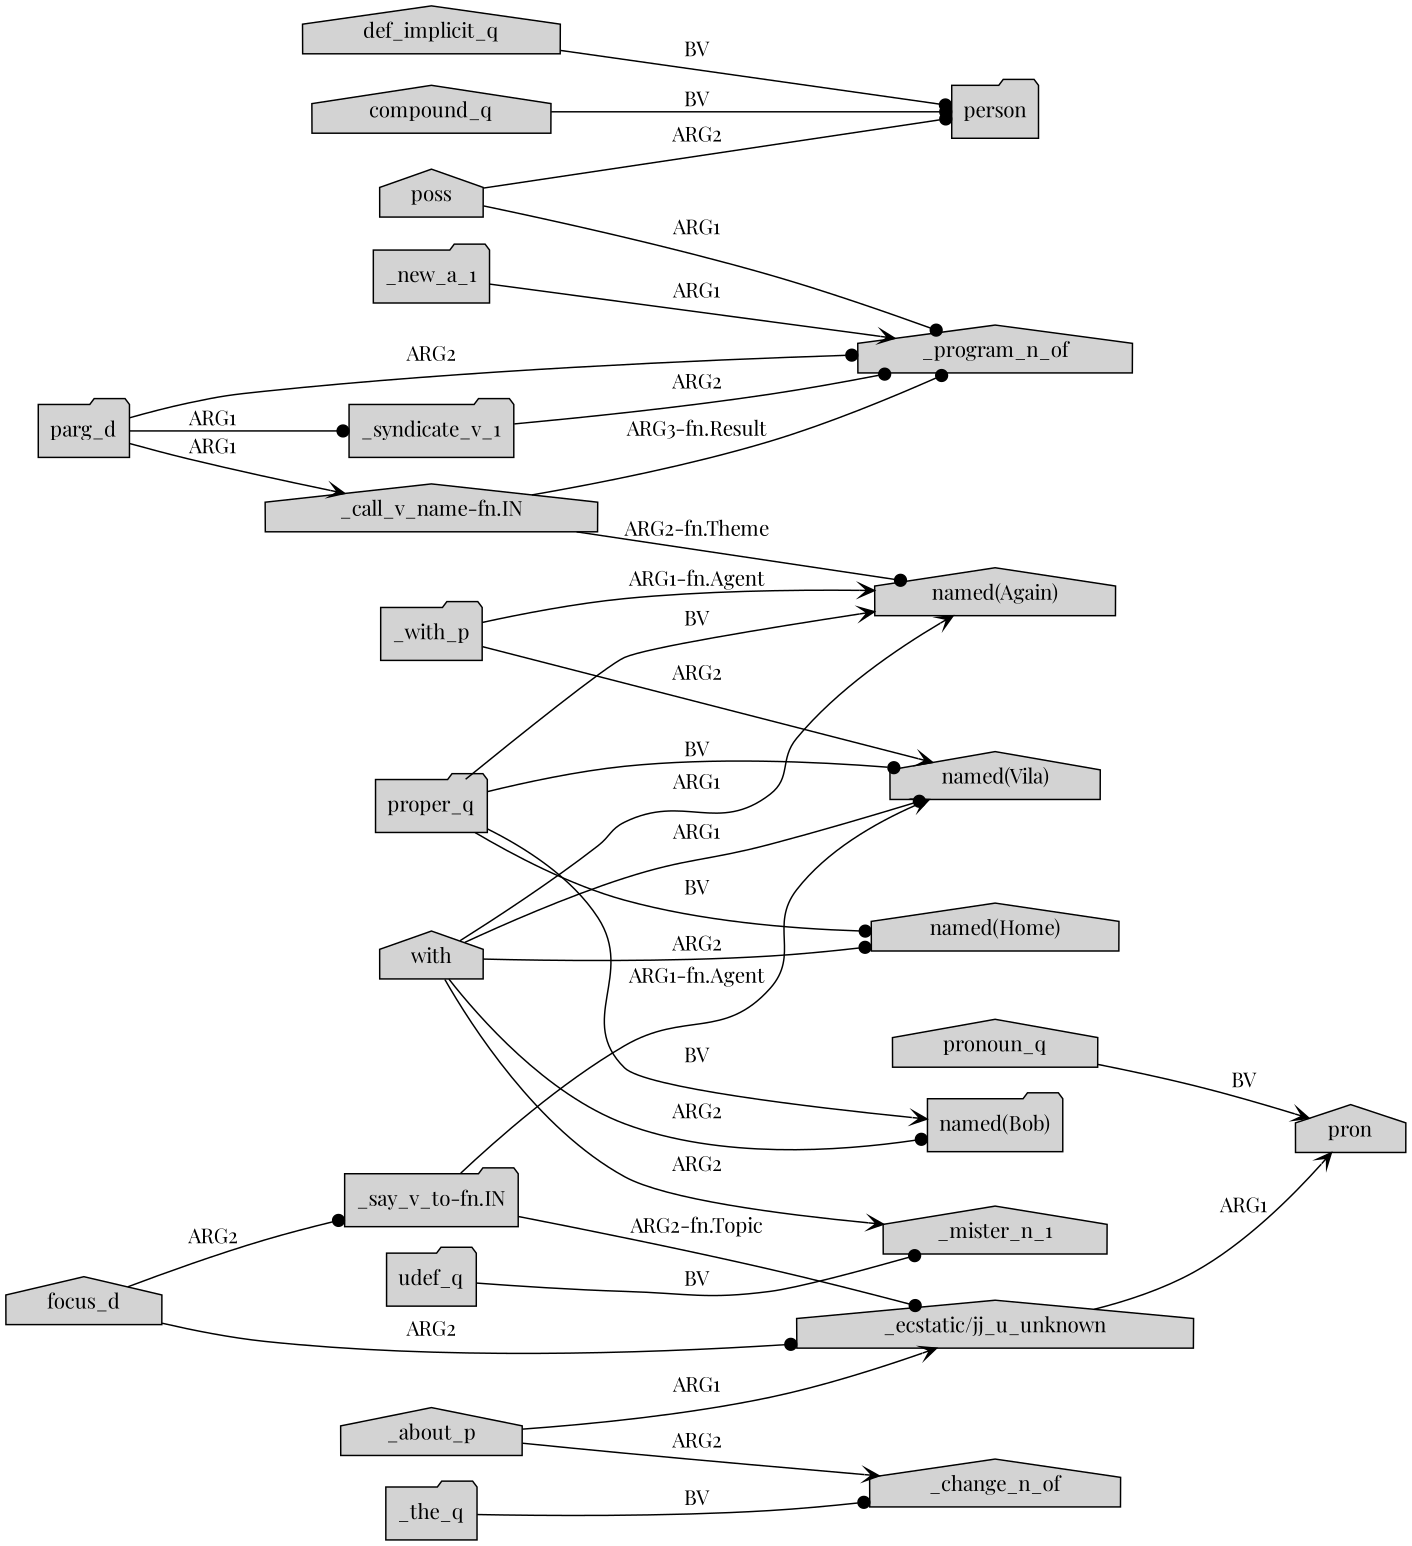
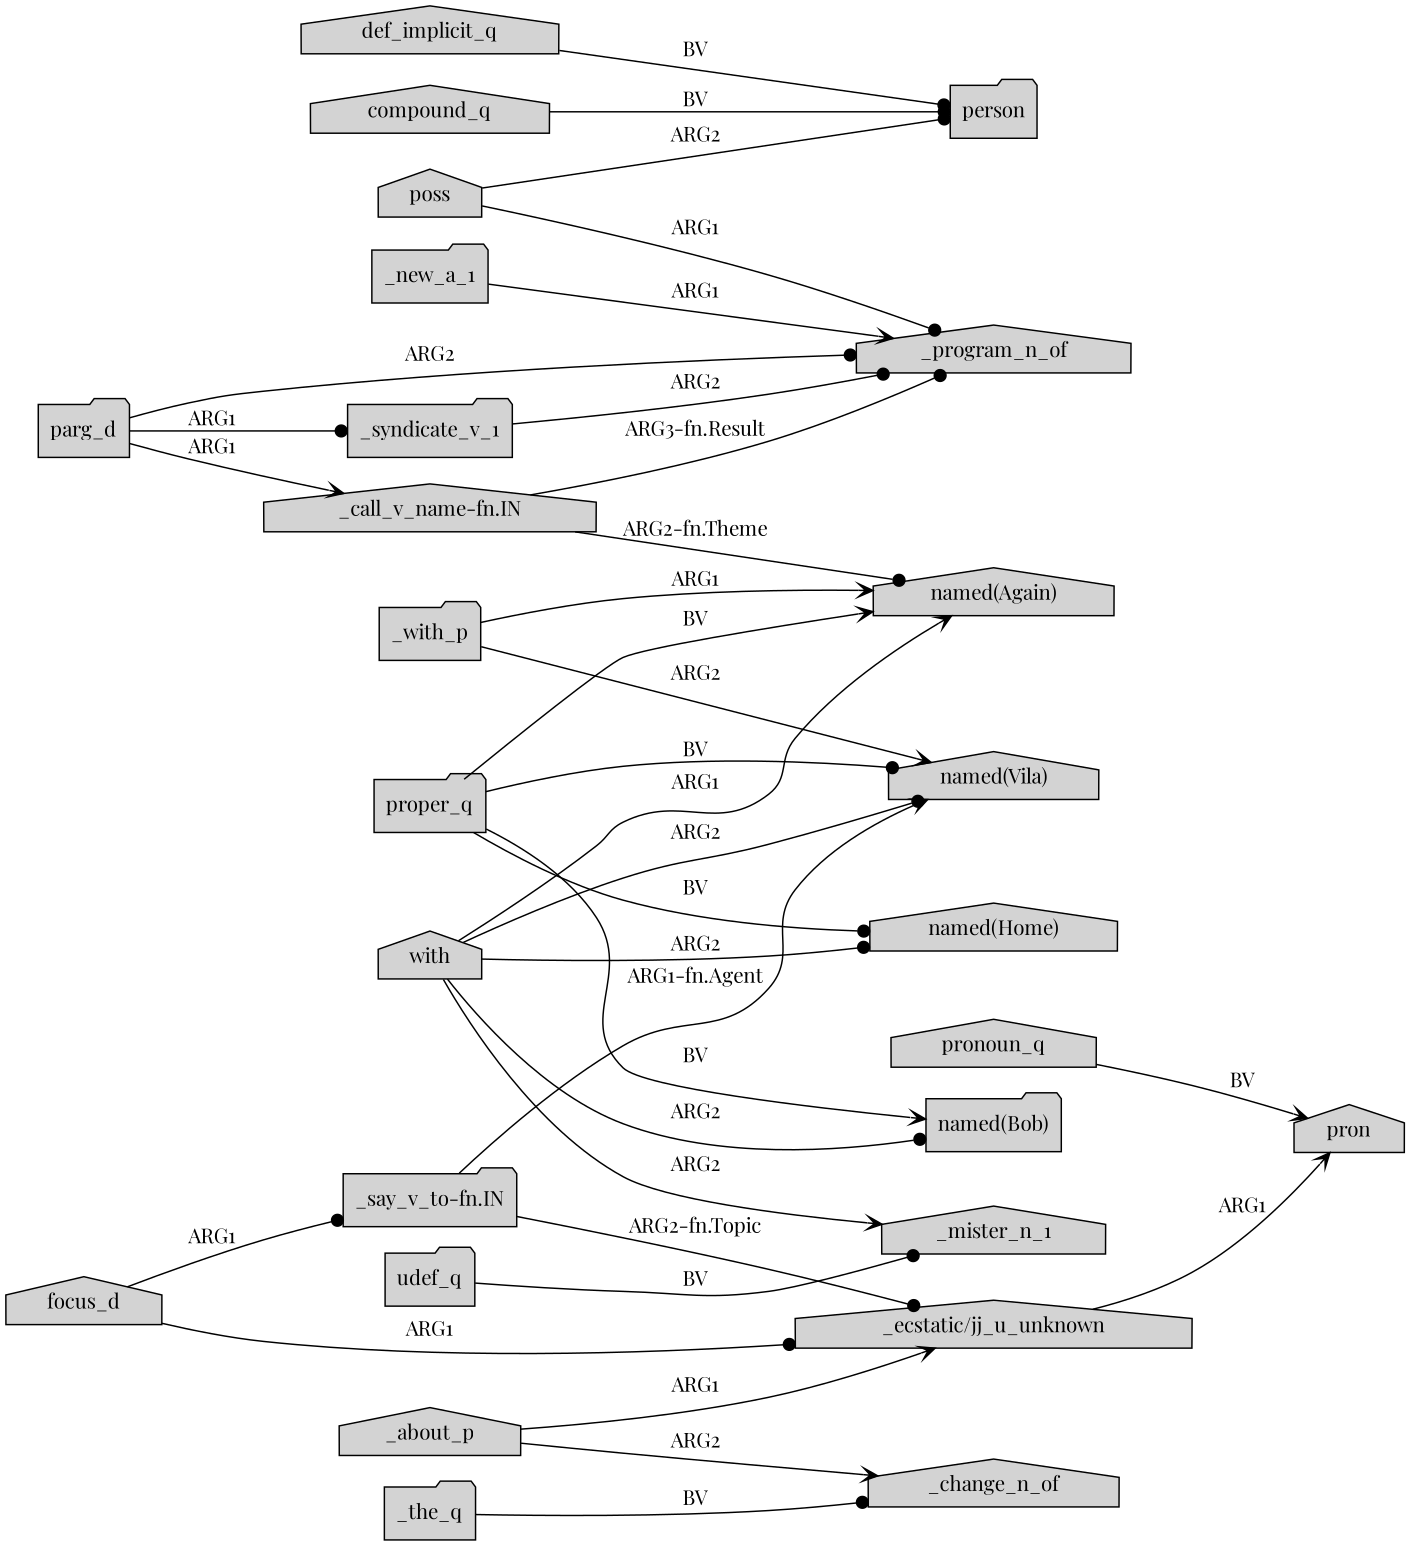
edge "_with_p" -> "named(Again)": label "ARG1-fn.Agent" -> "ARG1"
edge "with" -> "named(Vila)": label "ARG1" -> "ARG2"
edge "focus_d" -> "_say_v_to-fn.IN": label "ARG2" -> "ARG1"
edge "focus_d" -> "_ecstatic/jj_u_unknown": label "ARG2" -> "ARG1"
